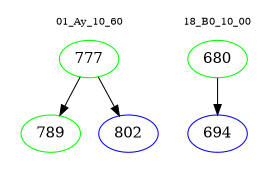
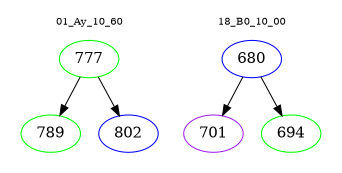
node "680": color green -> blue
node "701": added
node "694": color blue -> green
